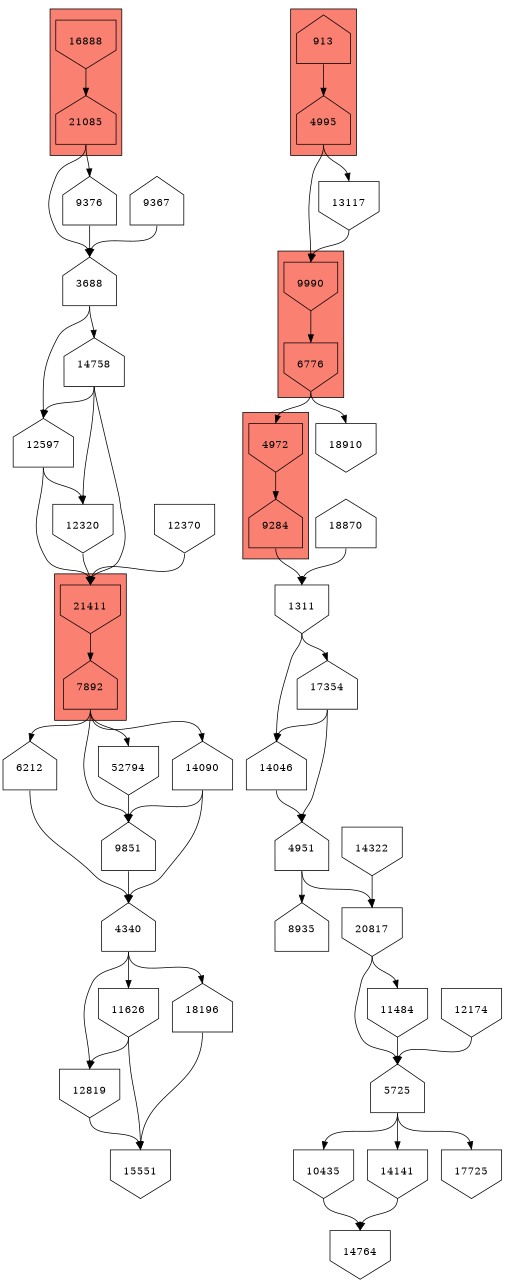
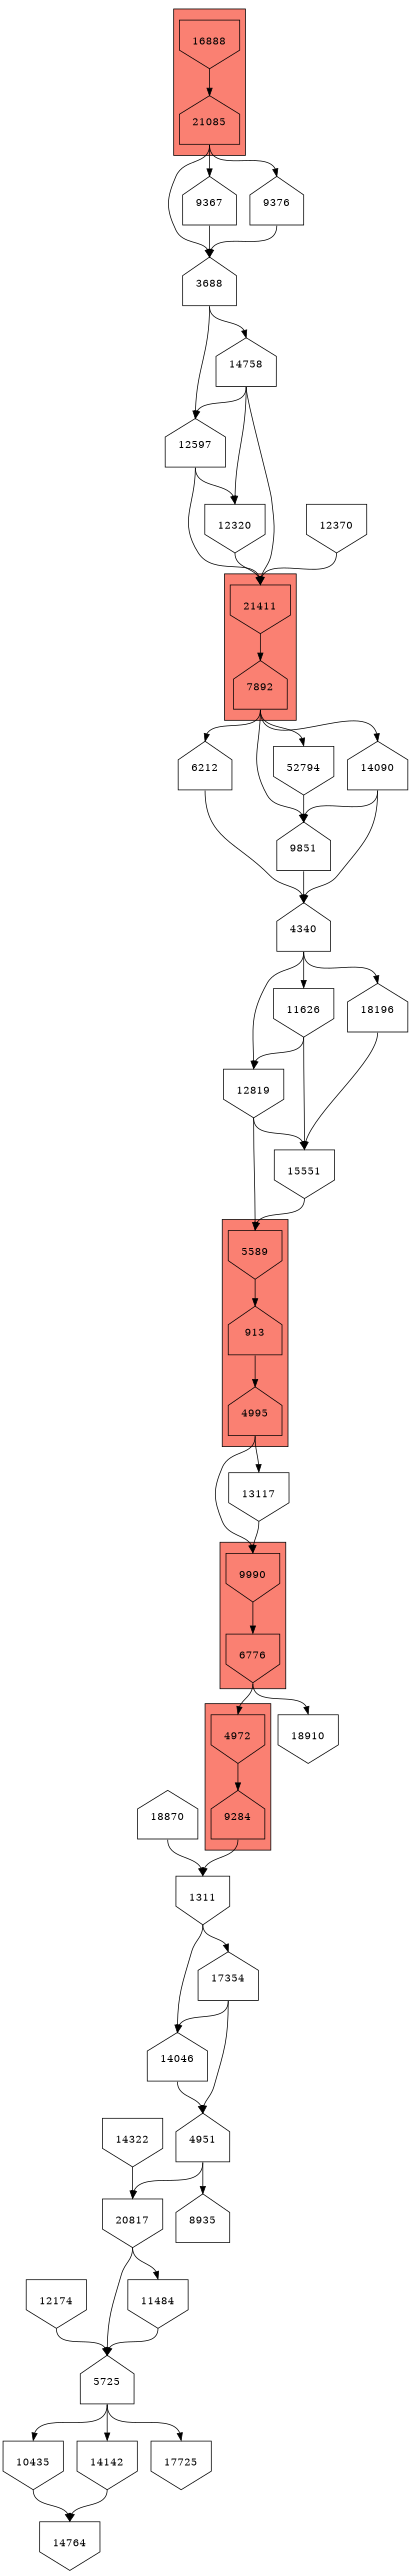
edge "21085" -> "9367": added
node "14141": label "14141" -> "14142"
node "5589": added
